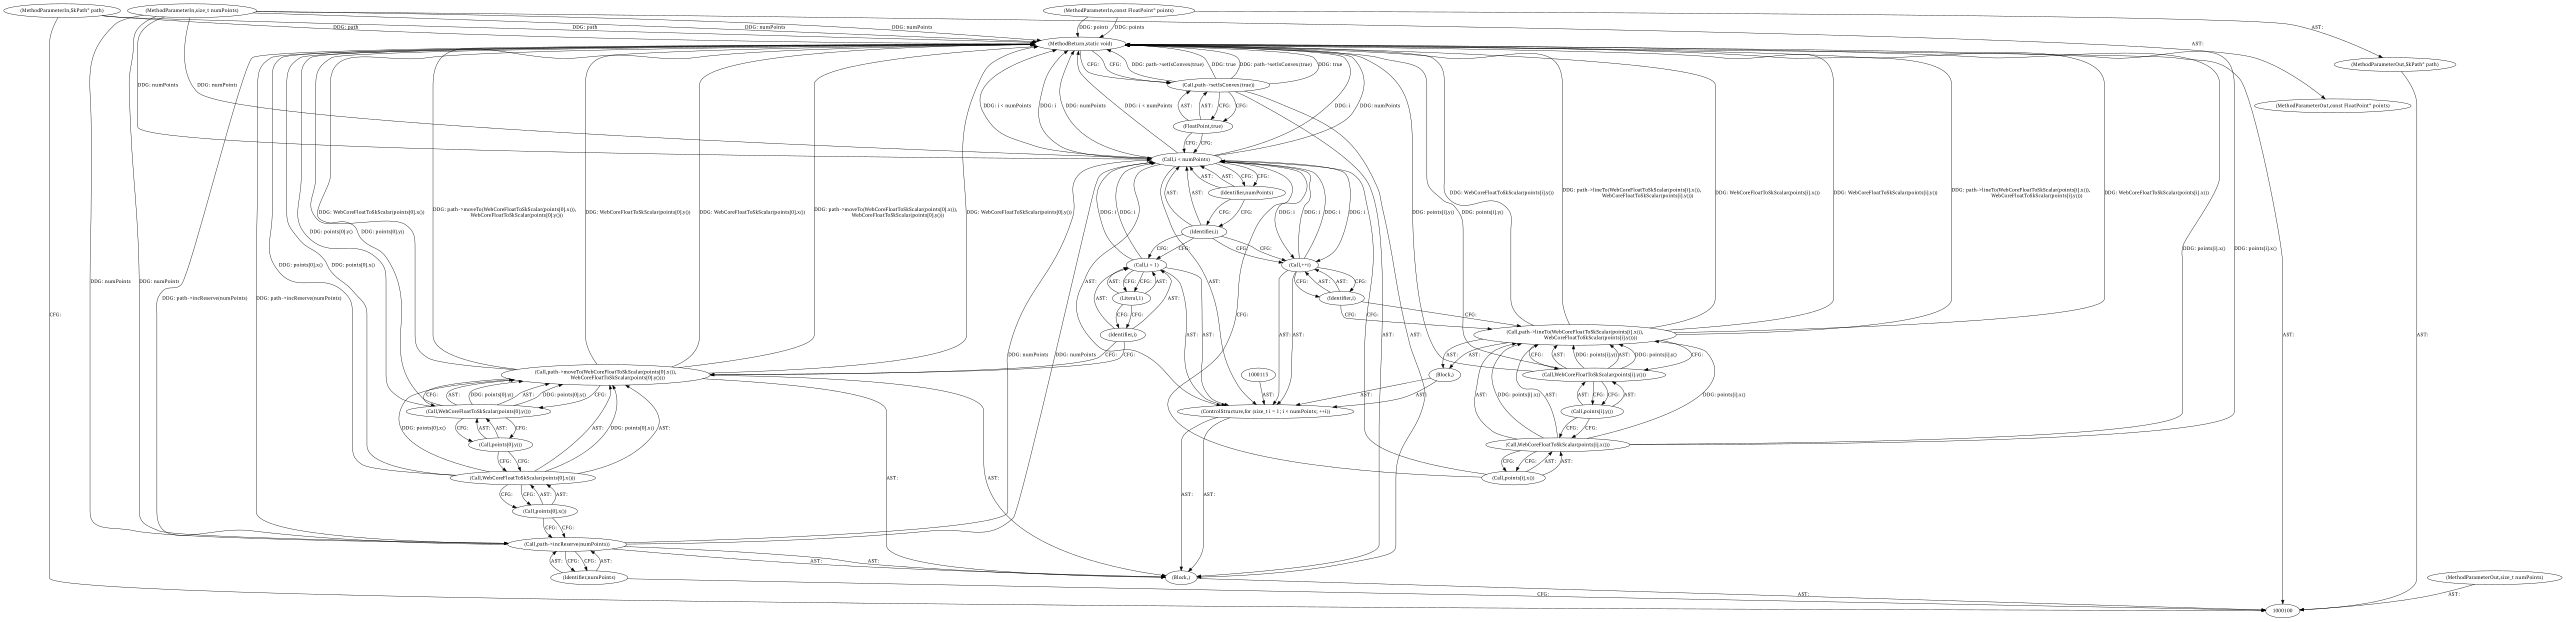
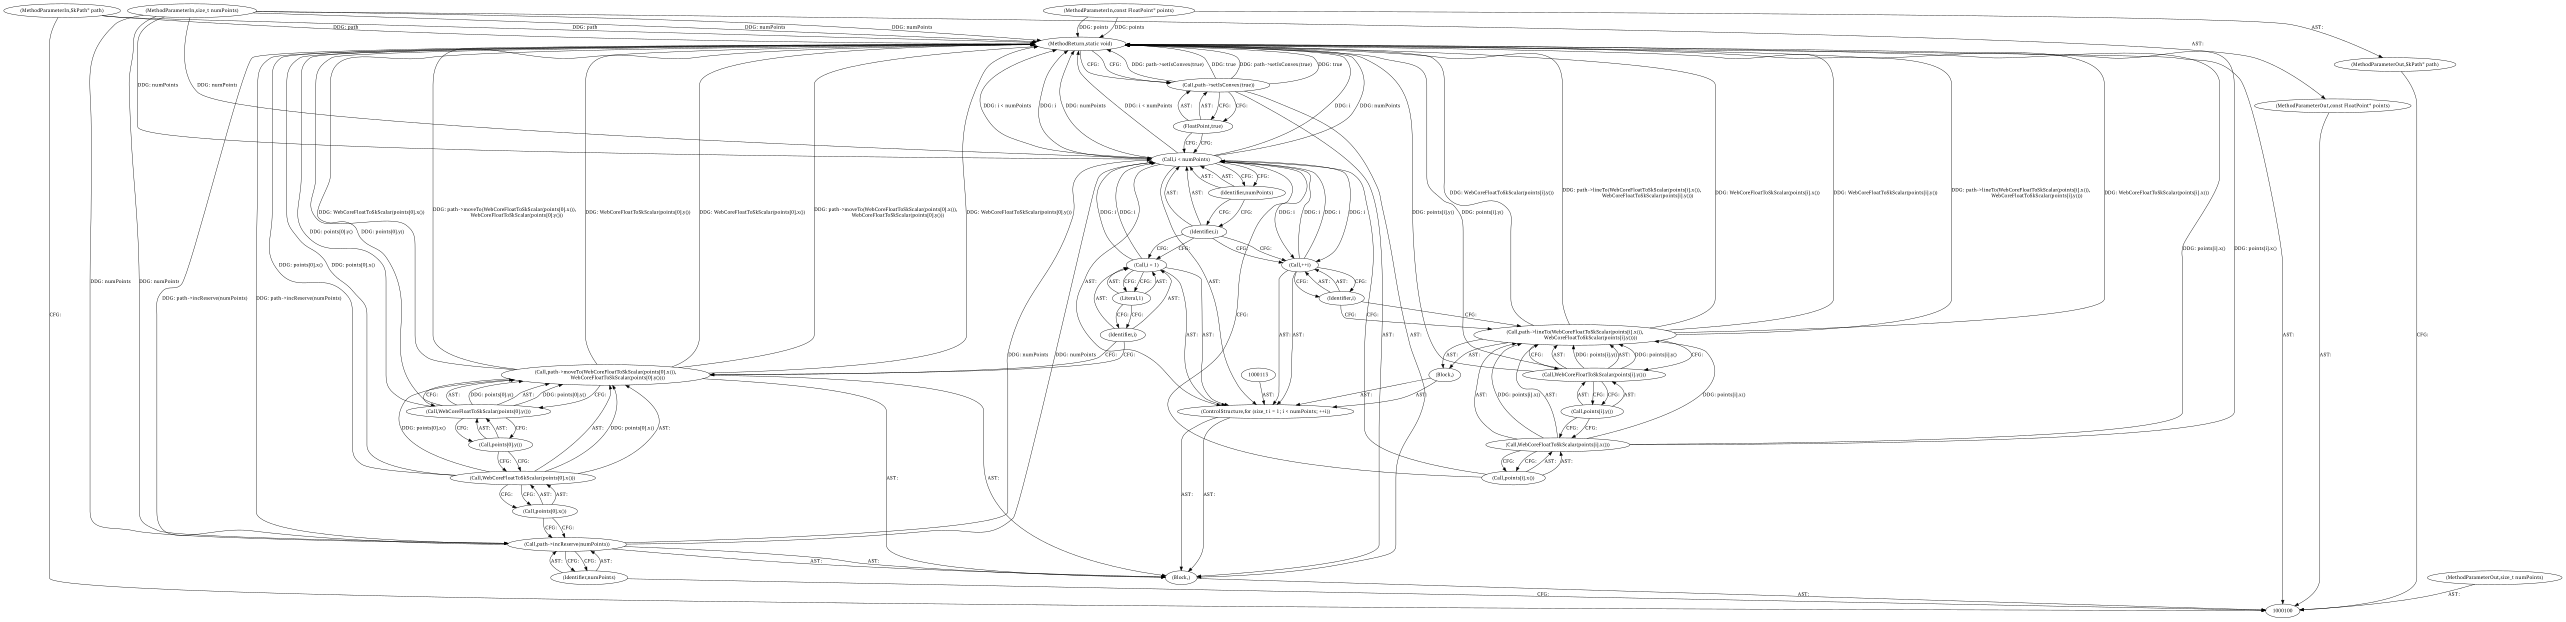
edge "(MethodParameterOut,SkPath* path)" -> "1000100": label "AST: " -> "CFG: "
edge "(MethodParameterOut,const FloatPoint* points)" -> "1000100": added, label "AST:"
